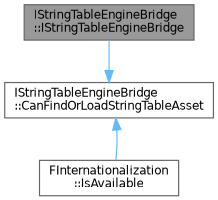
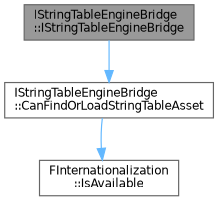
edge "FInternationalization ::IsAvailable" -> "IStringTableEngineBridge ::CanFindOrLoadStringTableAsset": reversed
